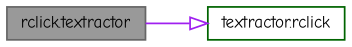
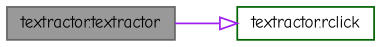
node "rclick.textractor": label "rclick.textractor" -> "textractor.textractor"
